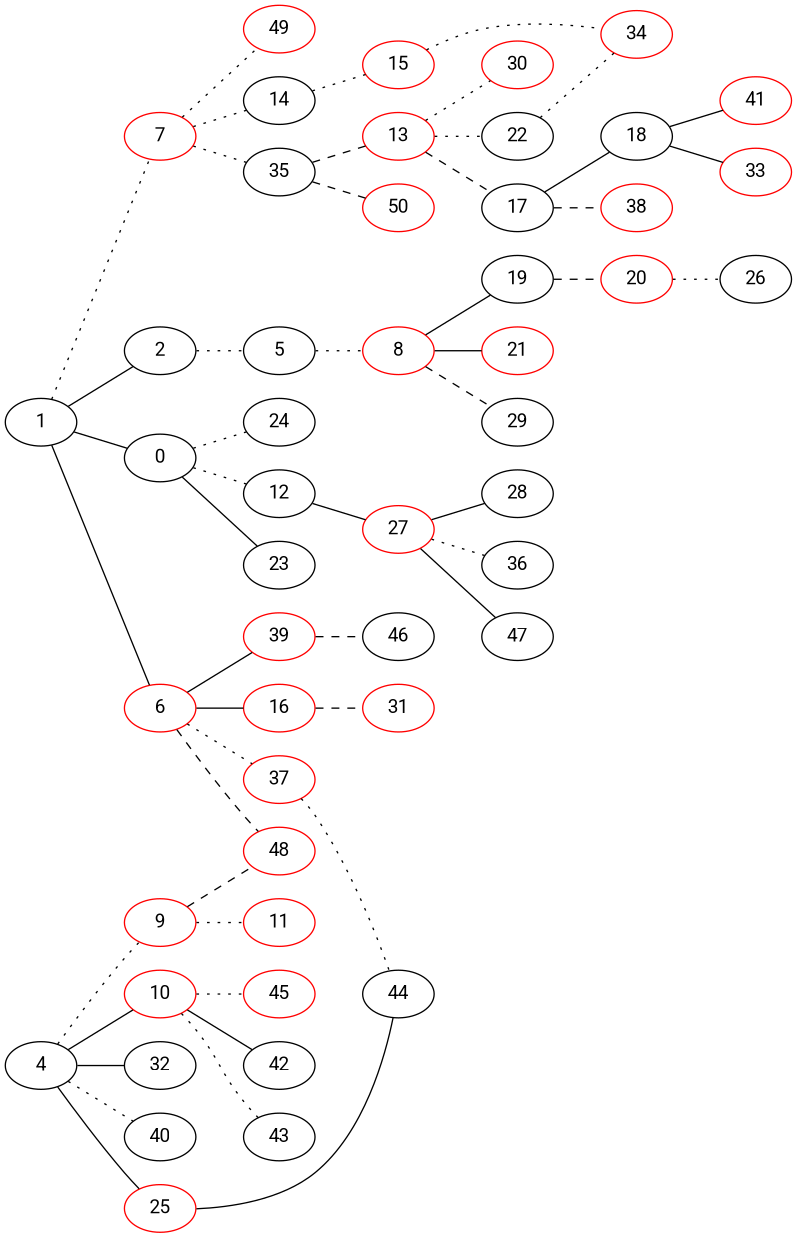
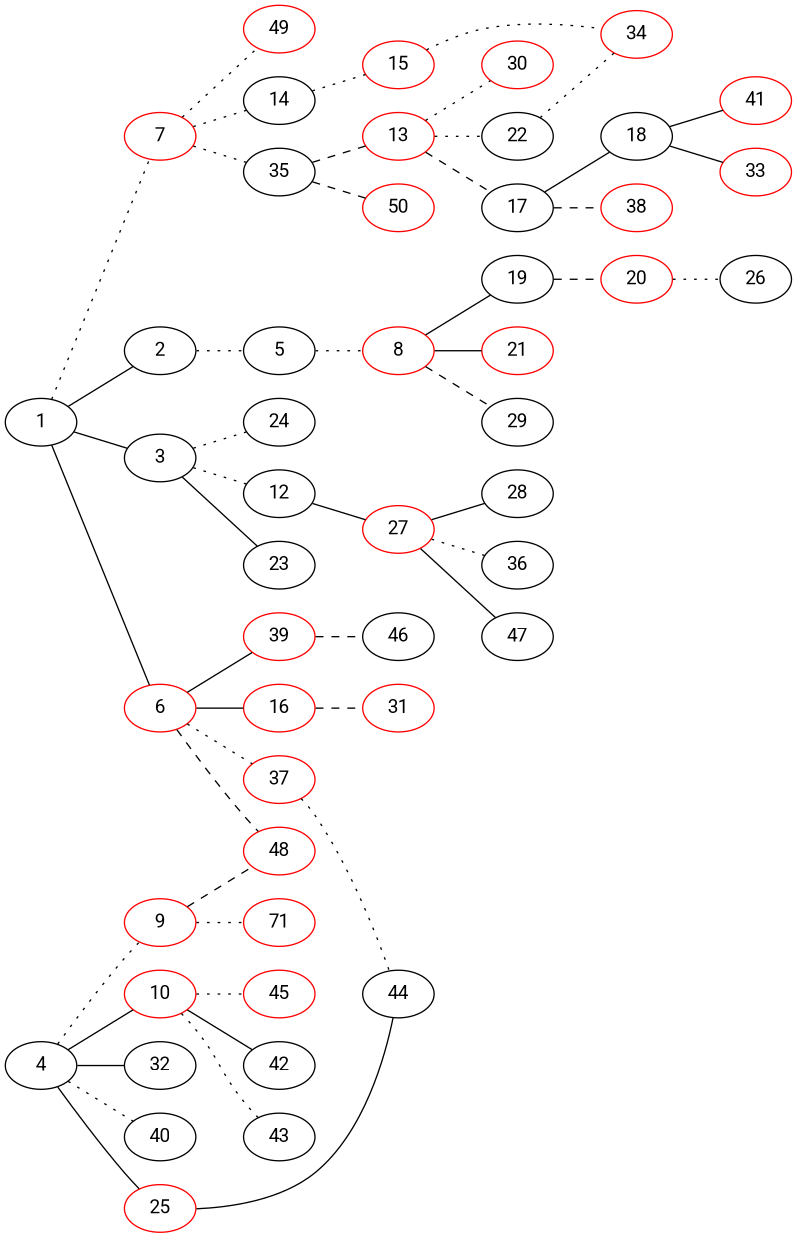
node "0": label "0" -> "3"
node "11": label "11" -> "71"
